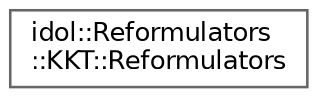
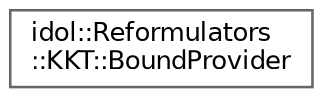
node "idol::Reformulators ::KKT::Reformulators": label "idol::Reformulators ::KKT::Reformulators" -> "idol::Reformulators ::KKT::BoundProvider"
